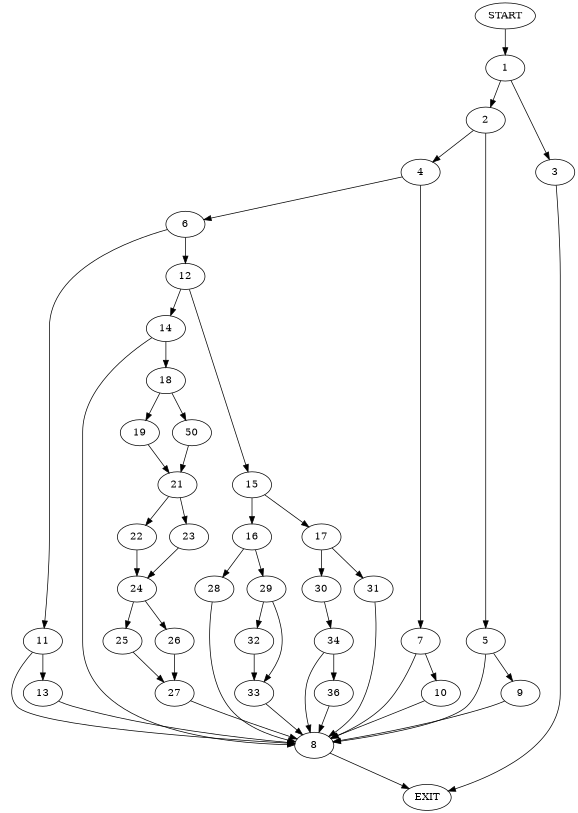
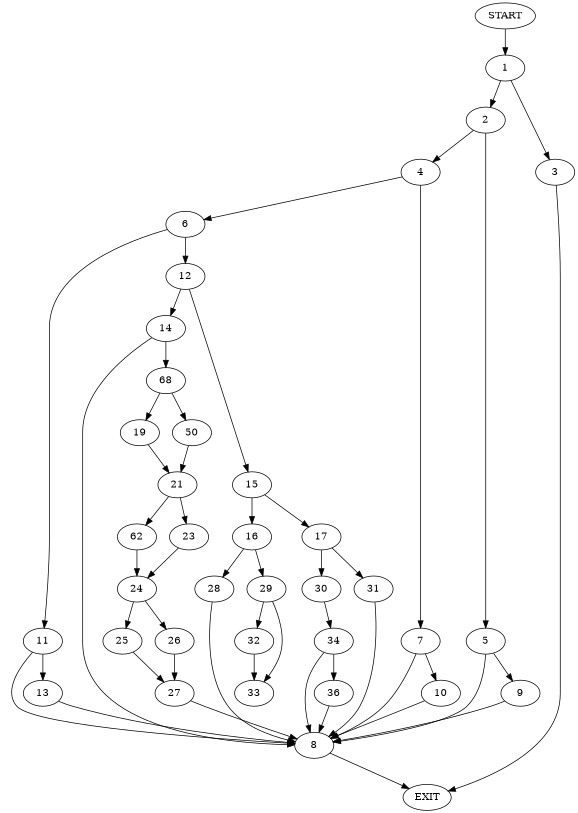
node "18": label "18" -> "68"
node "22": label "22" -> "62"
edge "33" -> "8": removed
